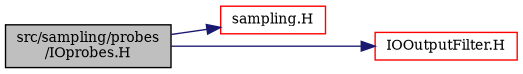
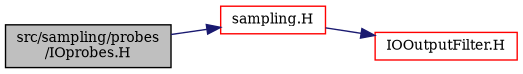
edge "src/sampling/probes /IOprobes.H" -> "IOOutputFilter.H": now "sampling.H" -> "IOOutputFilter.H"
